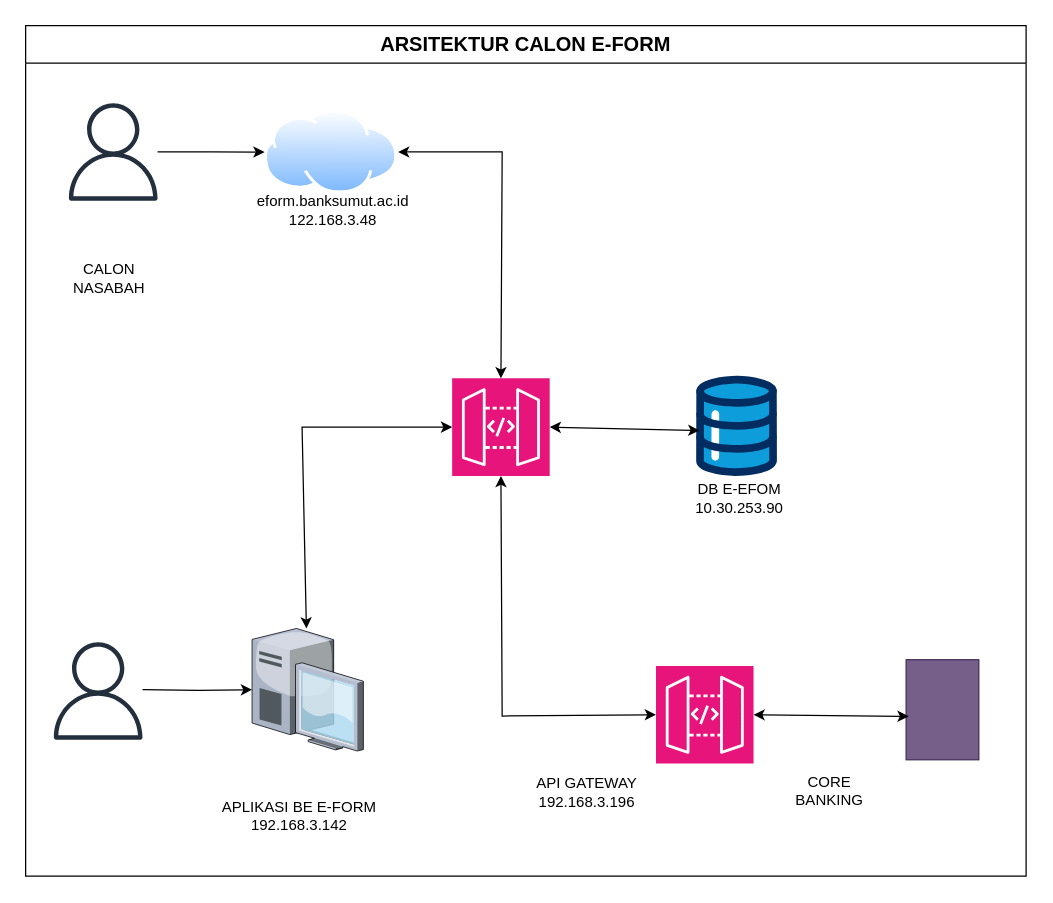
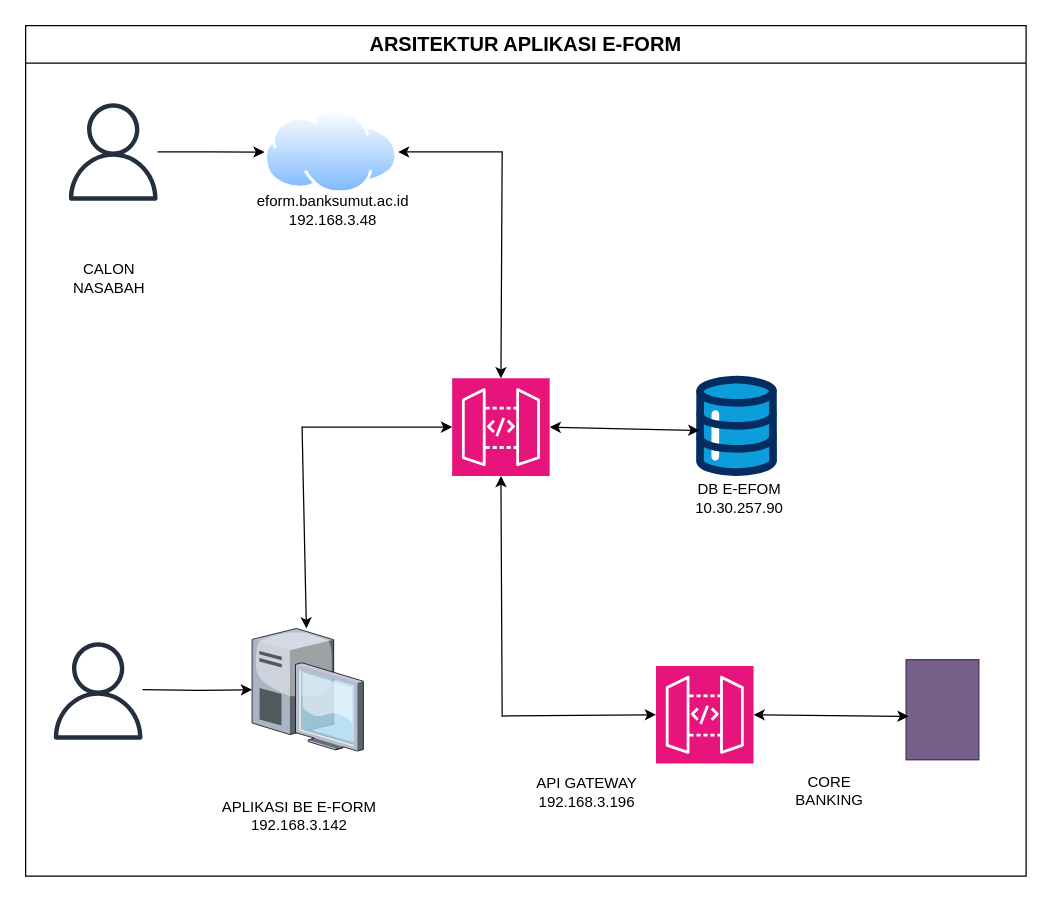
node "ARSITEKTUR CALON E-FORM": label "ARSITEKTUR CALON E-FORM" -> "ARSITEKTUR APLIKASI E-FORM"
node "eform.banksumut.ac.id 122.168.3.48": label "eform.banksumut.ac.id 122.168.3.48" -> "eform.banksumut.ac.id 192.168.3.48"
node "DB E-EFOM 10.30.253.90": label "DB E-EFOM 10.30.253.90" -> "DB E-EFOM 10.30.257.90"
